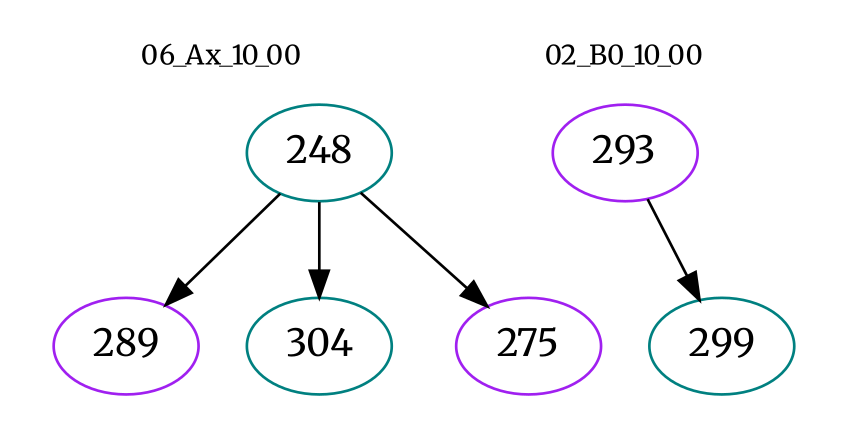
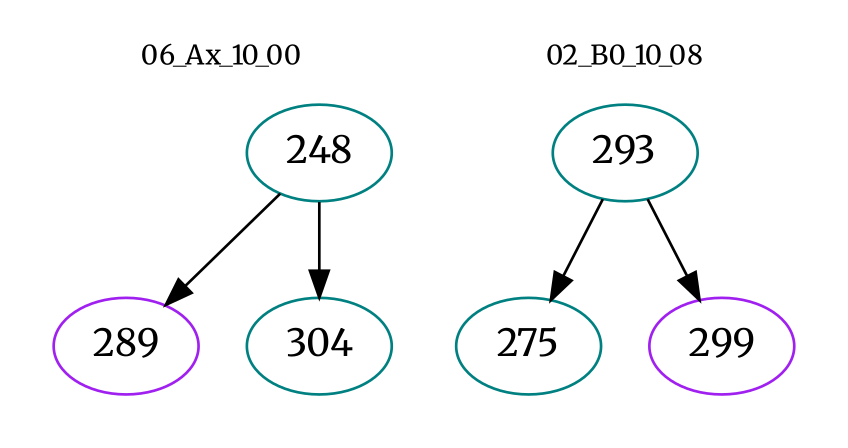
cluster "02_B0_10_00": label "02_B0_10_00" -> "02_B0_10_08"
node "293": color purple -> teal
edge "248" -> "275": now "293" -> "275"
node "275": color purple -> teal
node "299": color teal -> purple
